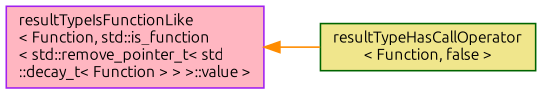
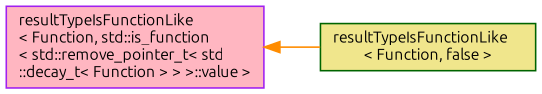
node "resultTypeHasCallOperator < Function, false >": label "resultTypeHasCallOperator < Function, false >" -> "resultTypeIsFunctionLike < Function, false >"
